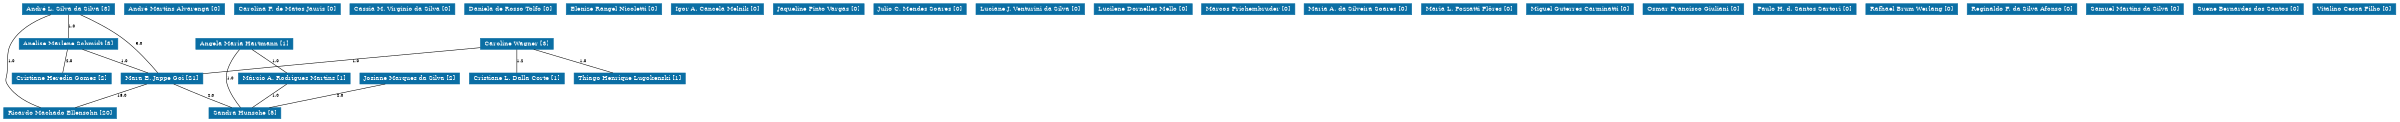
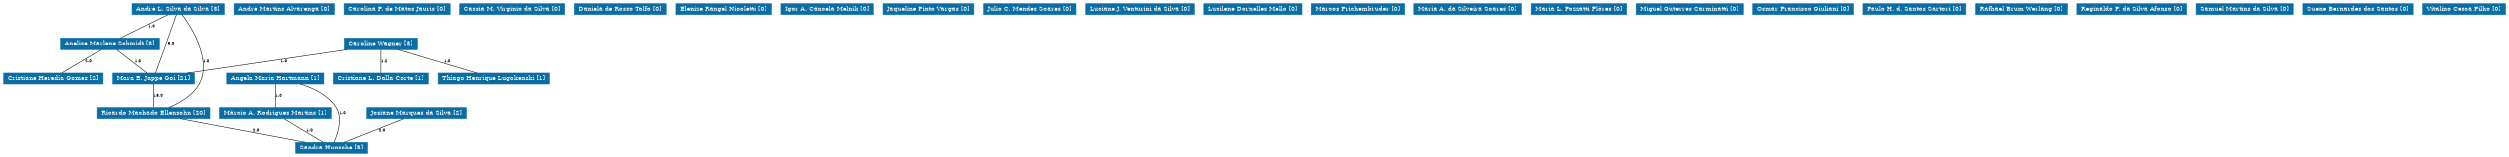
edge "Mara E. Jappe Goi [21]" -- "Sandra Hunsche [5]": now "Ricardo Machado Ellensohn [20]" -- "Sandra Hunsche [5]"
